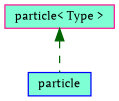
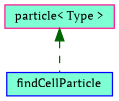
node "particle": label "particle" -> "findCellParticle"
